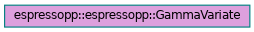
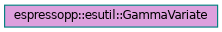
node "espressopp::espressopp::GammaVariate": label "espressopp::espressopp::GammaVariate" -> "espressopp::esutil::GammaVariate"
